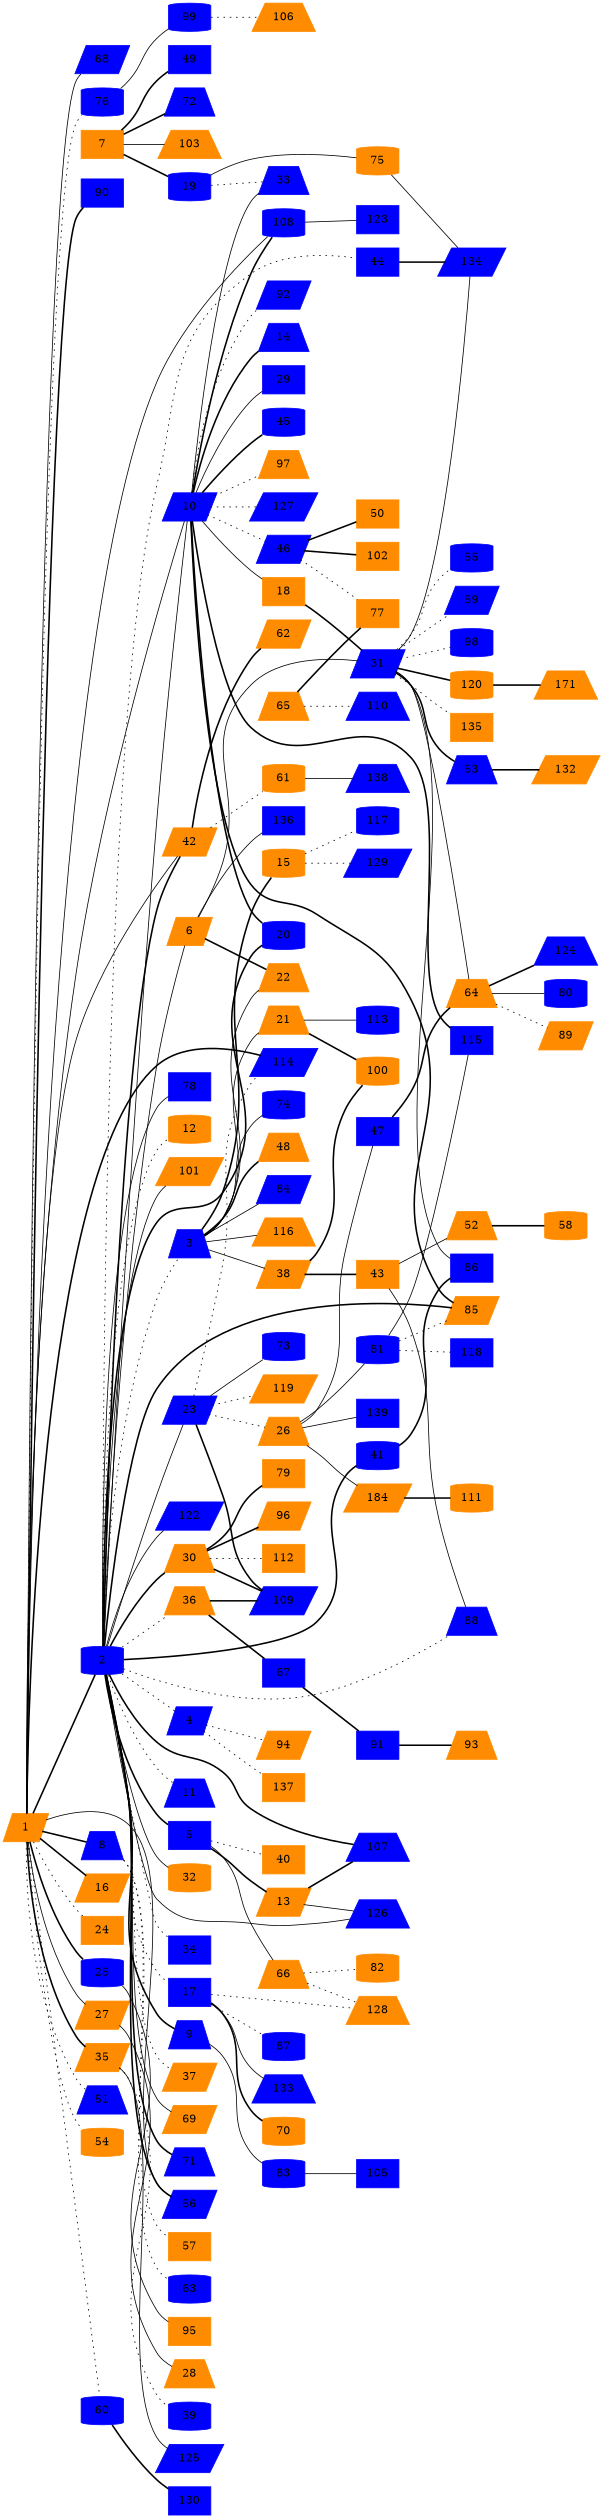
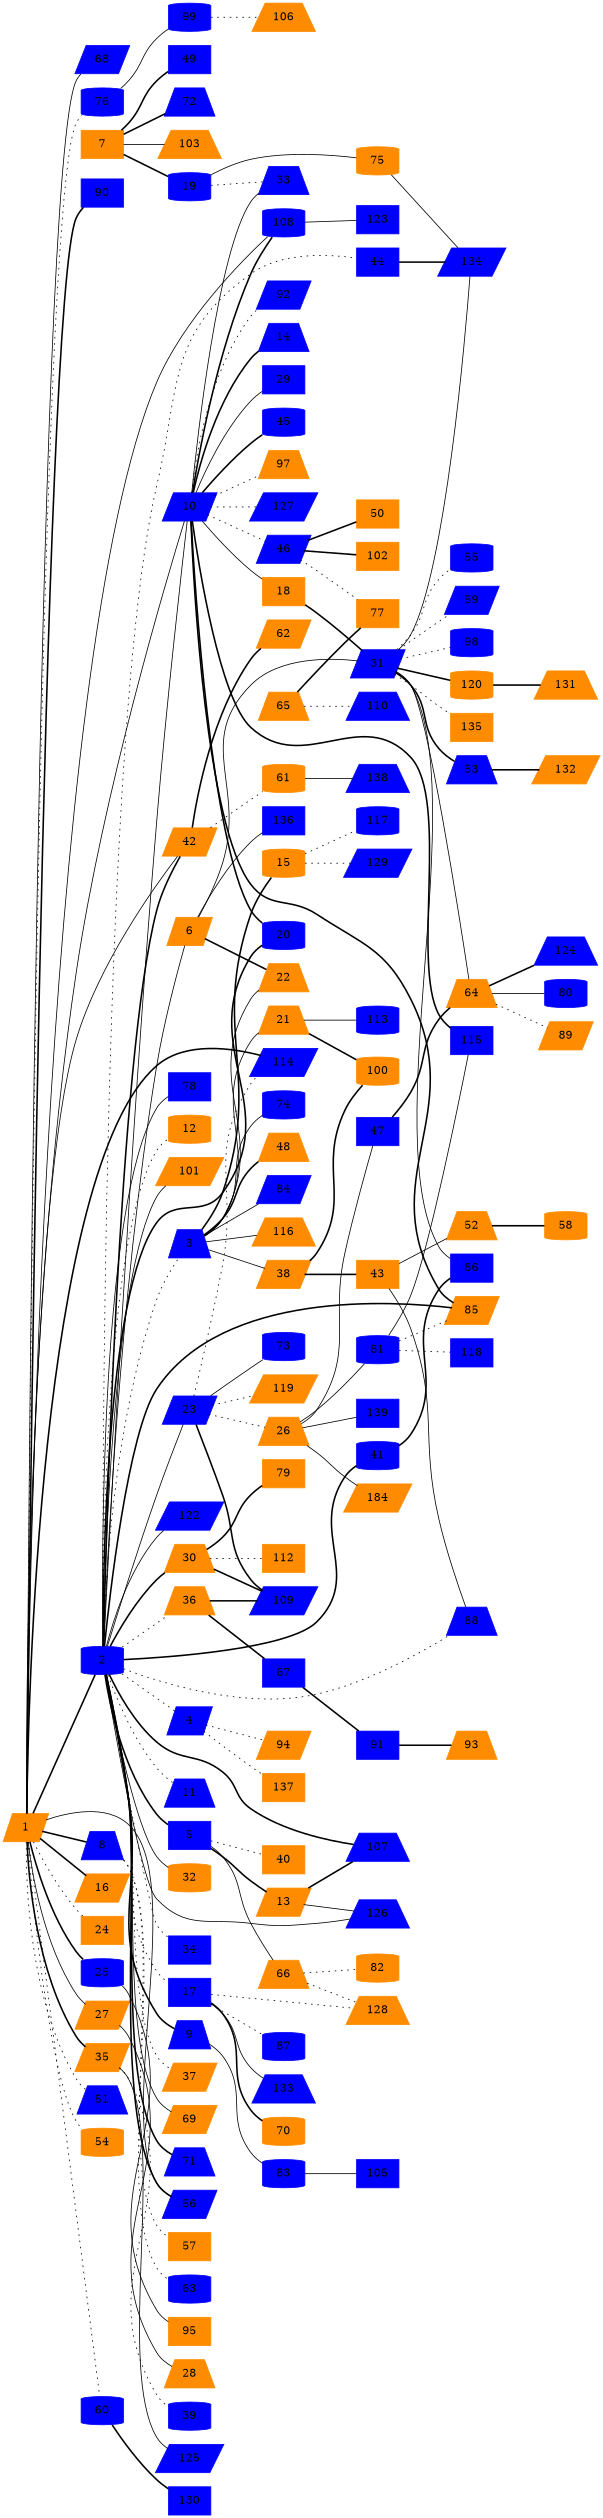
node "171": label "171" -> "131"
node "111": removed
node "96": removed
